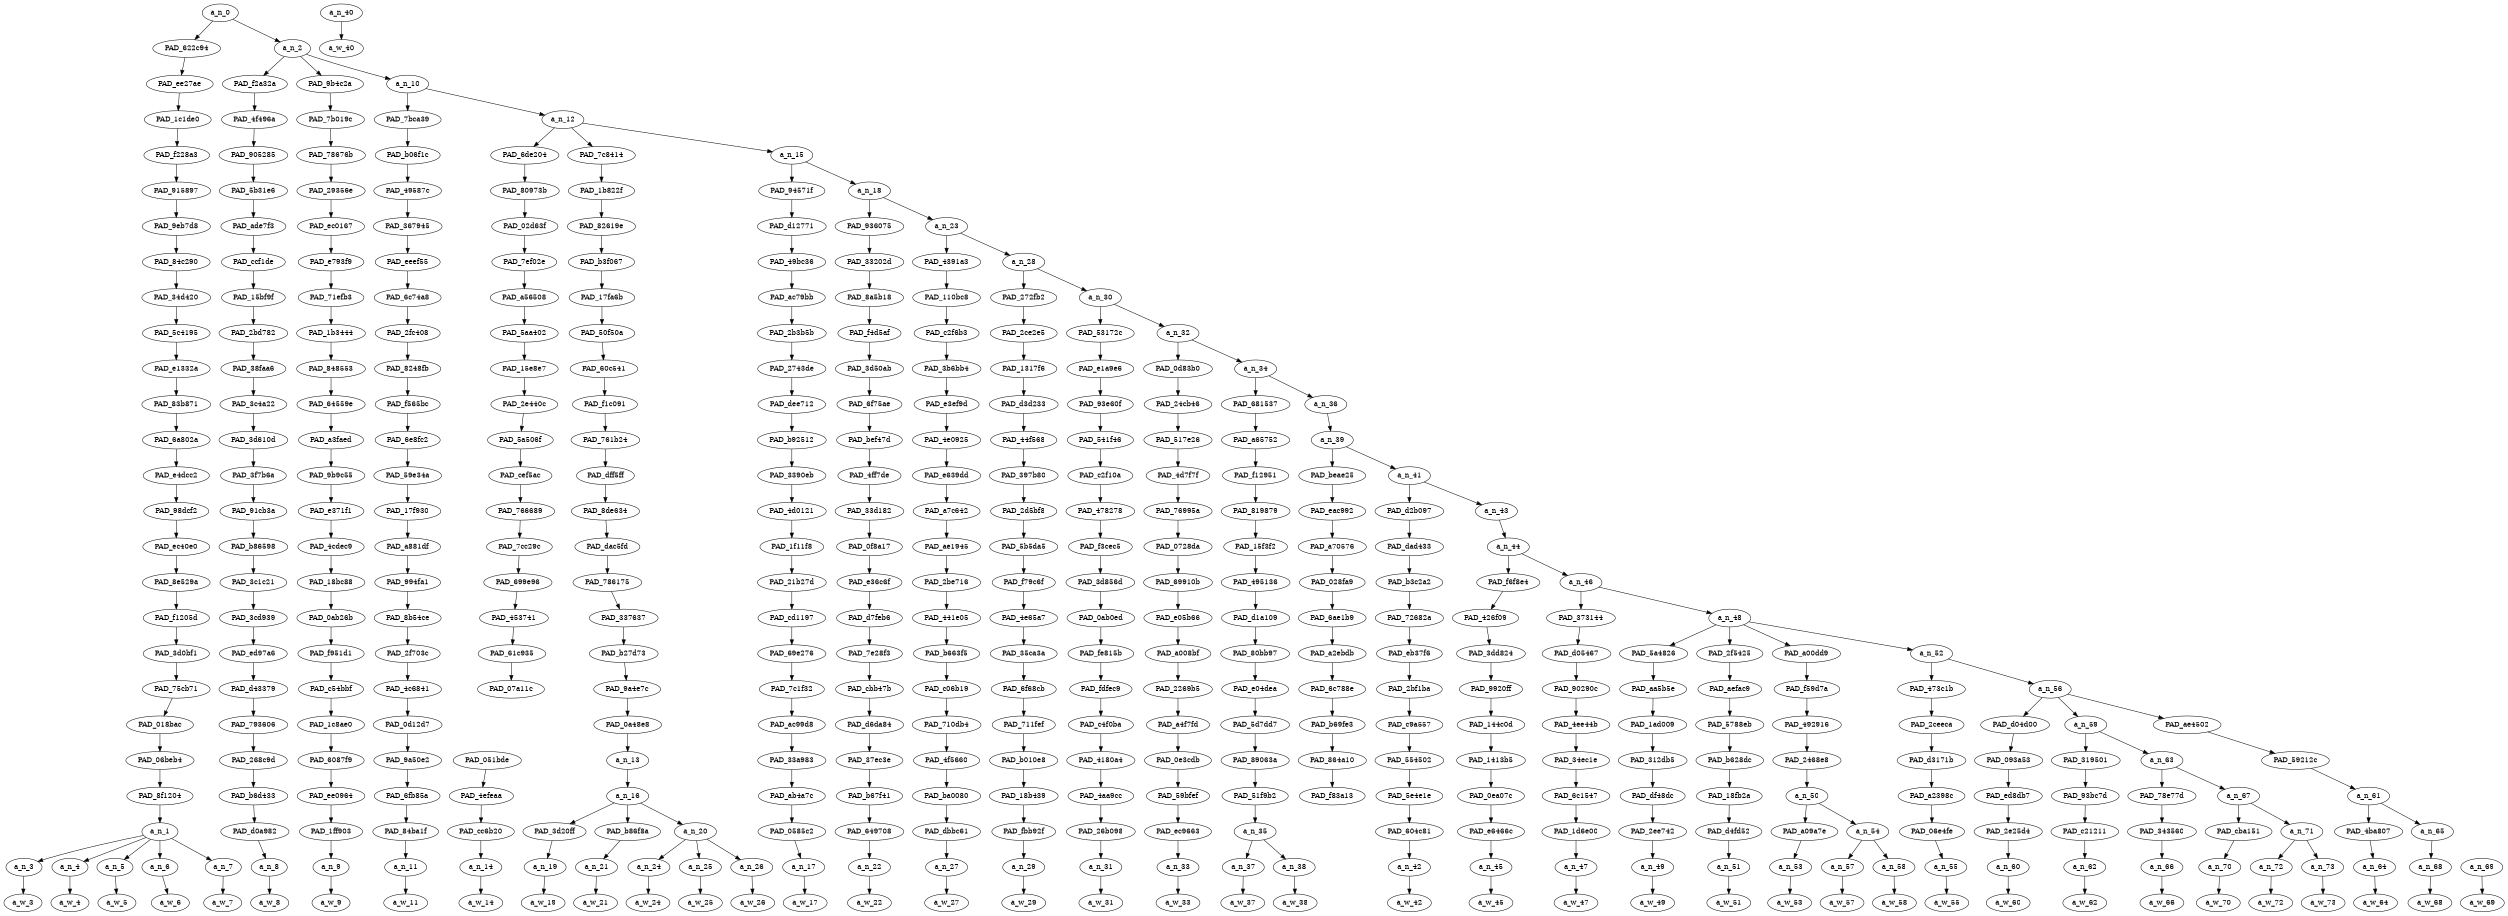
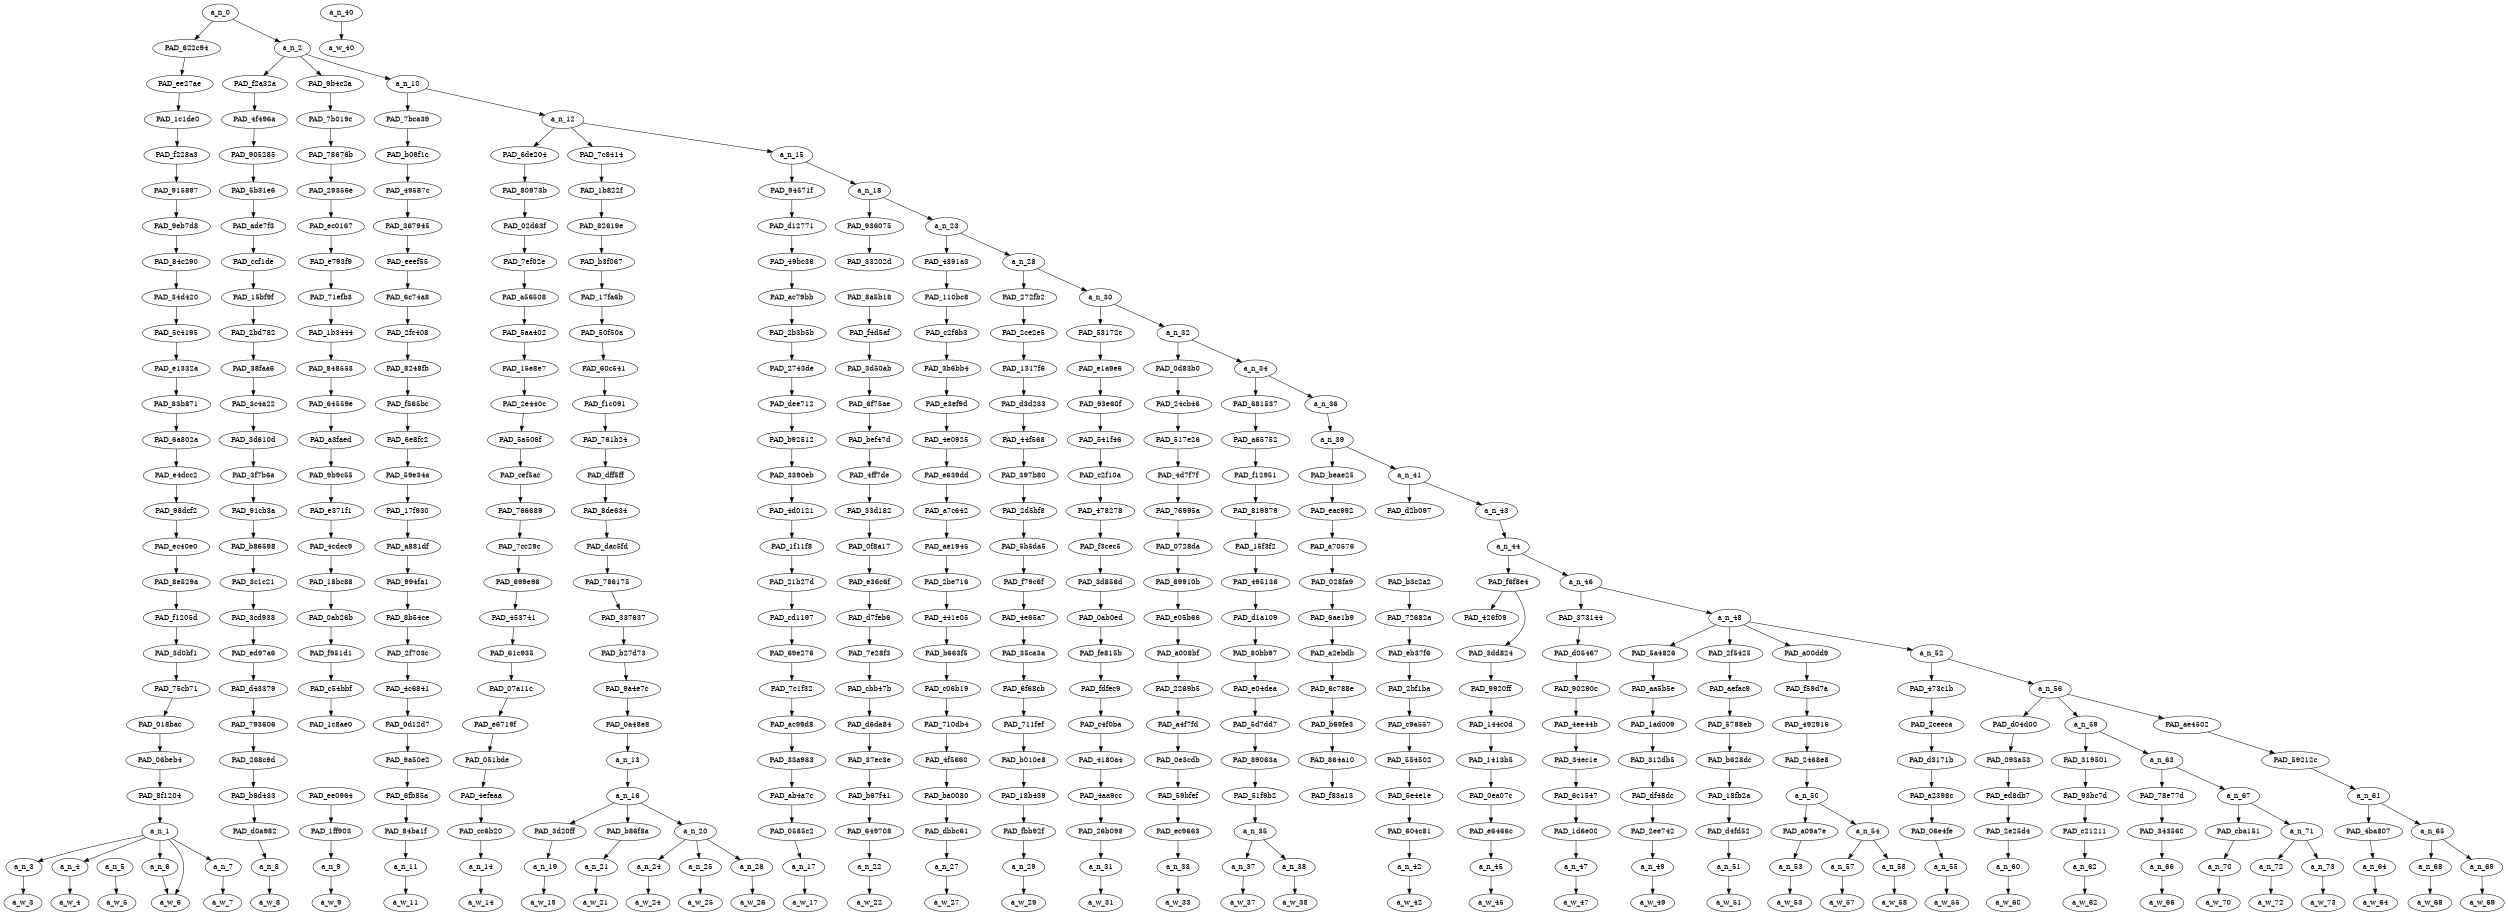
edge "PAD_33202d" -> "PAD_8a5b18": removed
node "PAD_dad433": removed
node "PAD_3cd939": label "PAD_3cd939" -> "PAD_3cd938"
edge "PAD_426f09" -> "PAD_3dd824": now "PAD_f6f8e4" -> "PAD_3dd824"
node "PAD_e6719f": added
node "PAD_6087f9": removed
edge "a_n_1" -> "a_n_5": now "a_n_1" -> "a_w_6"
edge "a_n_65" -> "a_n_69": added
